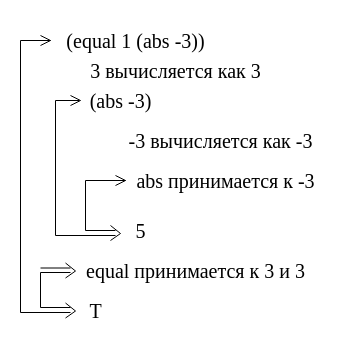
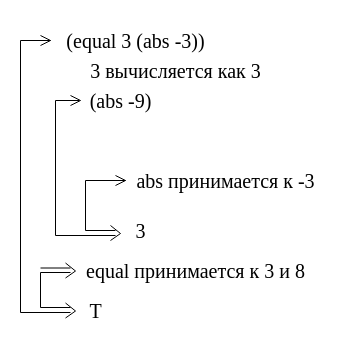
node "(equal 1 (abs -3))": label "(equal 1 (abs -3))" -> "(equal 3 (abs -3))"
node "(abs -3)": label "(abs -3)" -> "(abs -9)"
node "-3 вычисляется как -3": removed
node "5": label "5" -> "3"
node "equal принимается к 3 и 3": label "equal принимается к 3 и 3" -> "equal принимается к 3 и 8"
